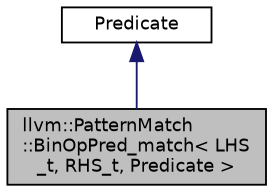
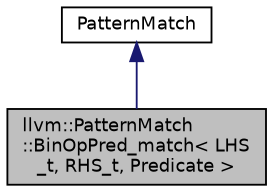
node "Predicate": label "Predicate" -> "PatternMatch"
